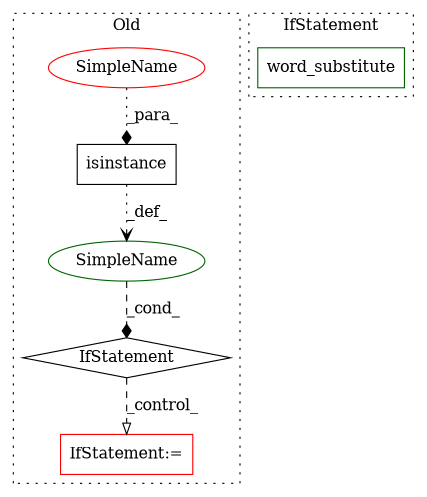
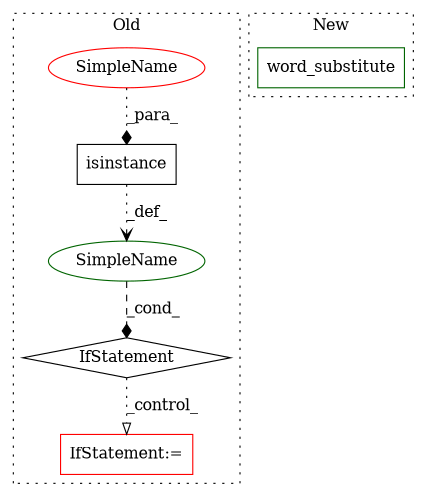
cluster "IfStatement": label "IfStatement" -> "New"
edge "IfStatement" -> "IfStatement:=": style dashed -> dotted
